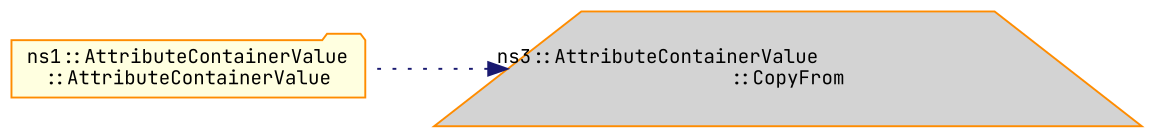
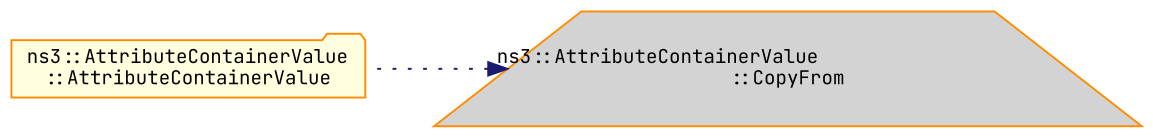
node "ns1::AttributeContainerValue ::AttributeContainerValue": label "ns1::AttributeContainerValue ::AttributeContainerValue" -> "ns3::AttributeContainerValue ::AttributeContainerValue"
